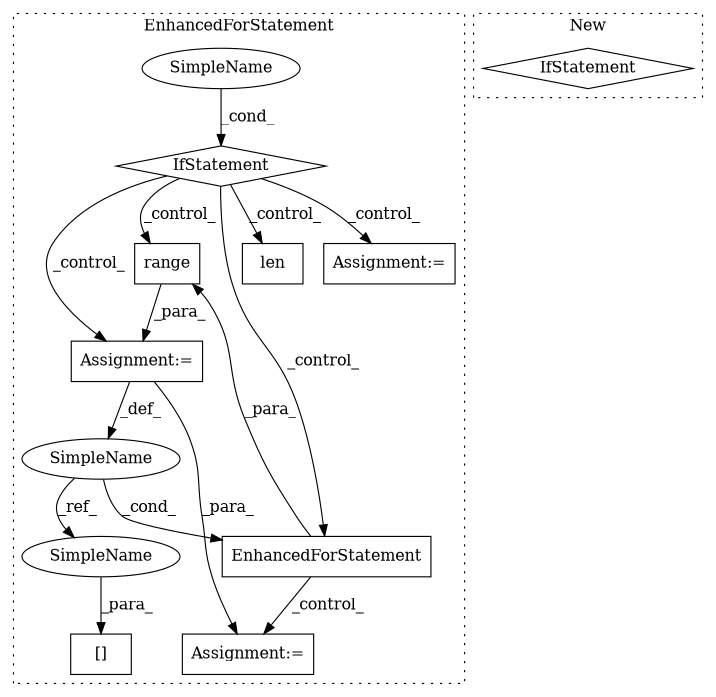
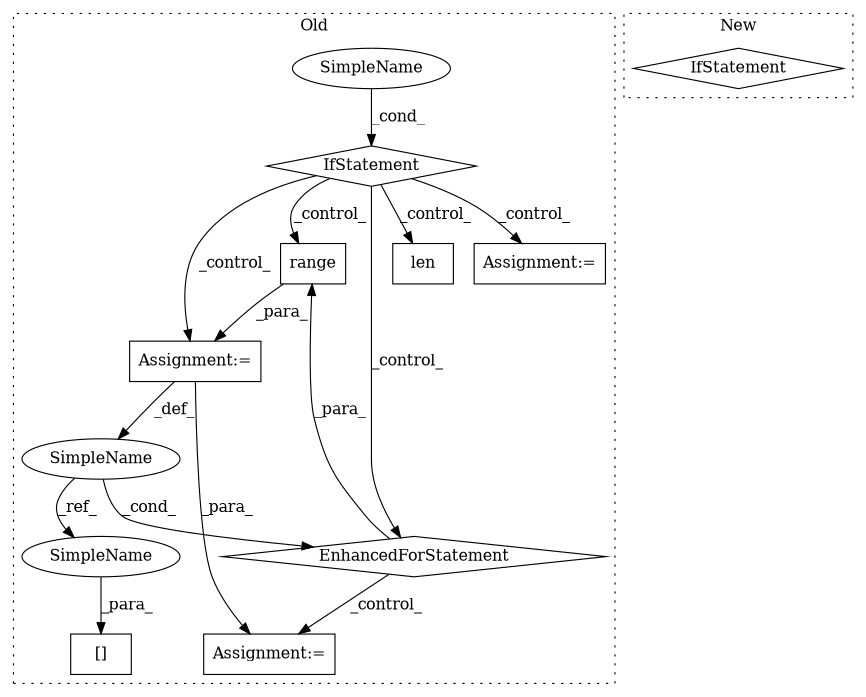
cluster "EnhancedForStatement": label "EnhancedForStatement" -> "Old"
node "EnhancedForStatement": shape box -> diamond
